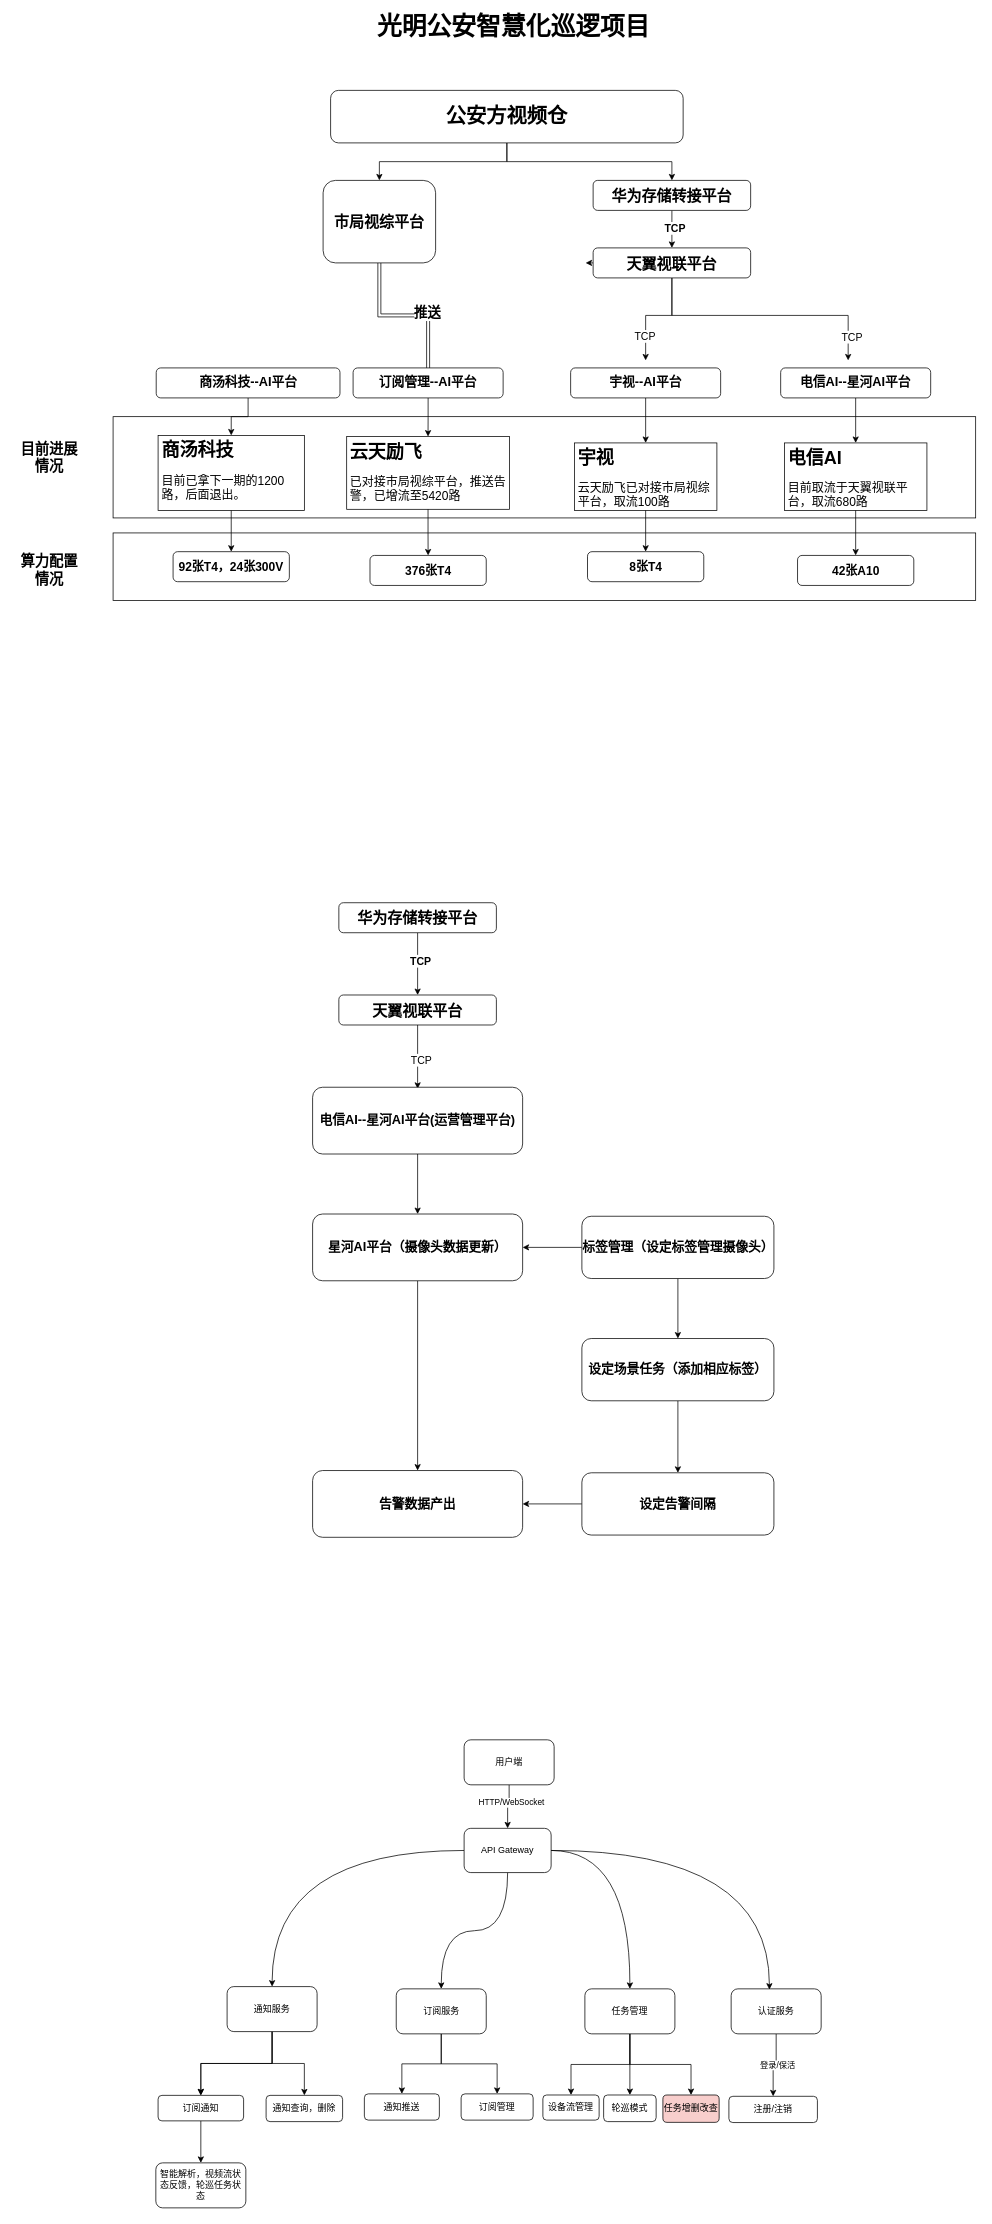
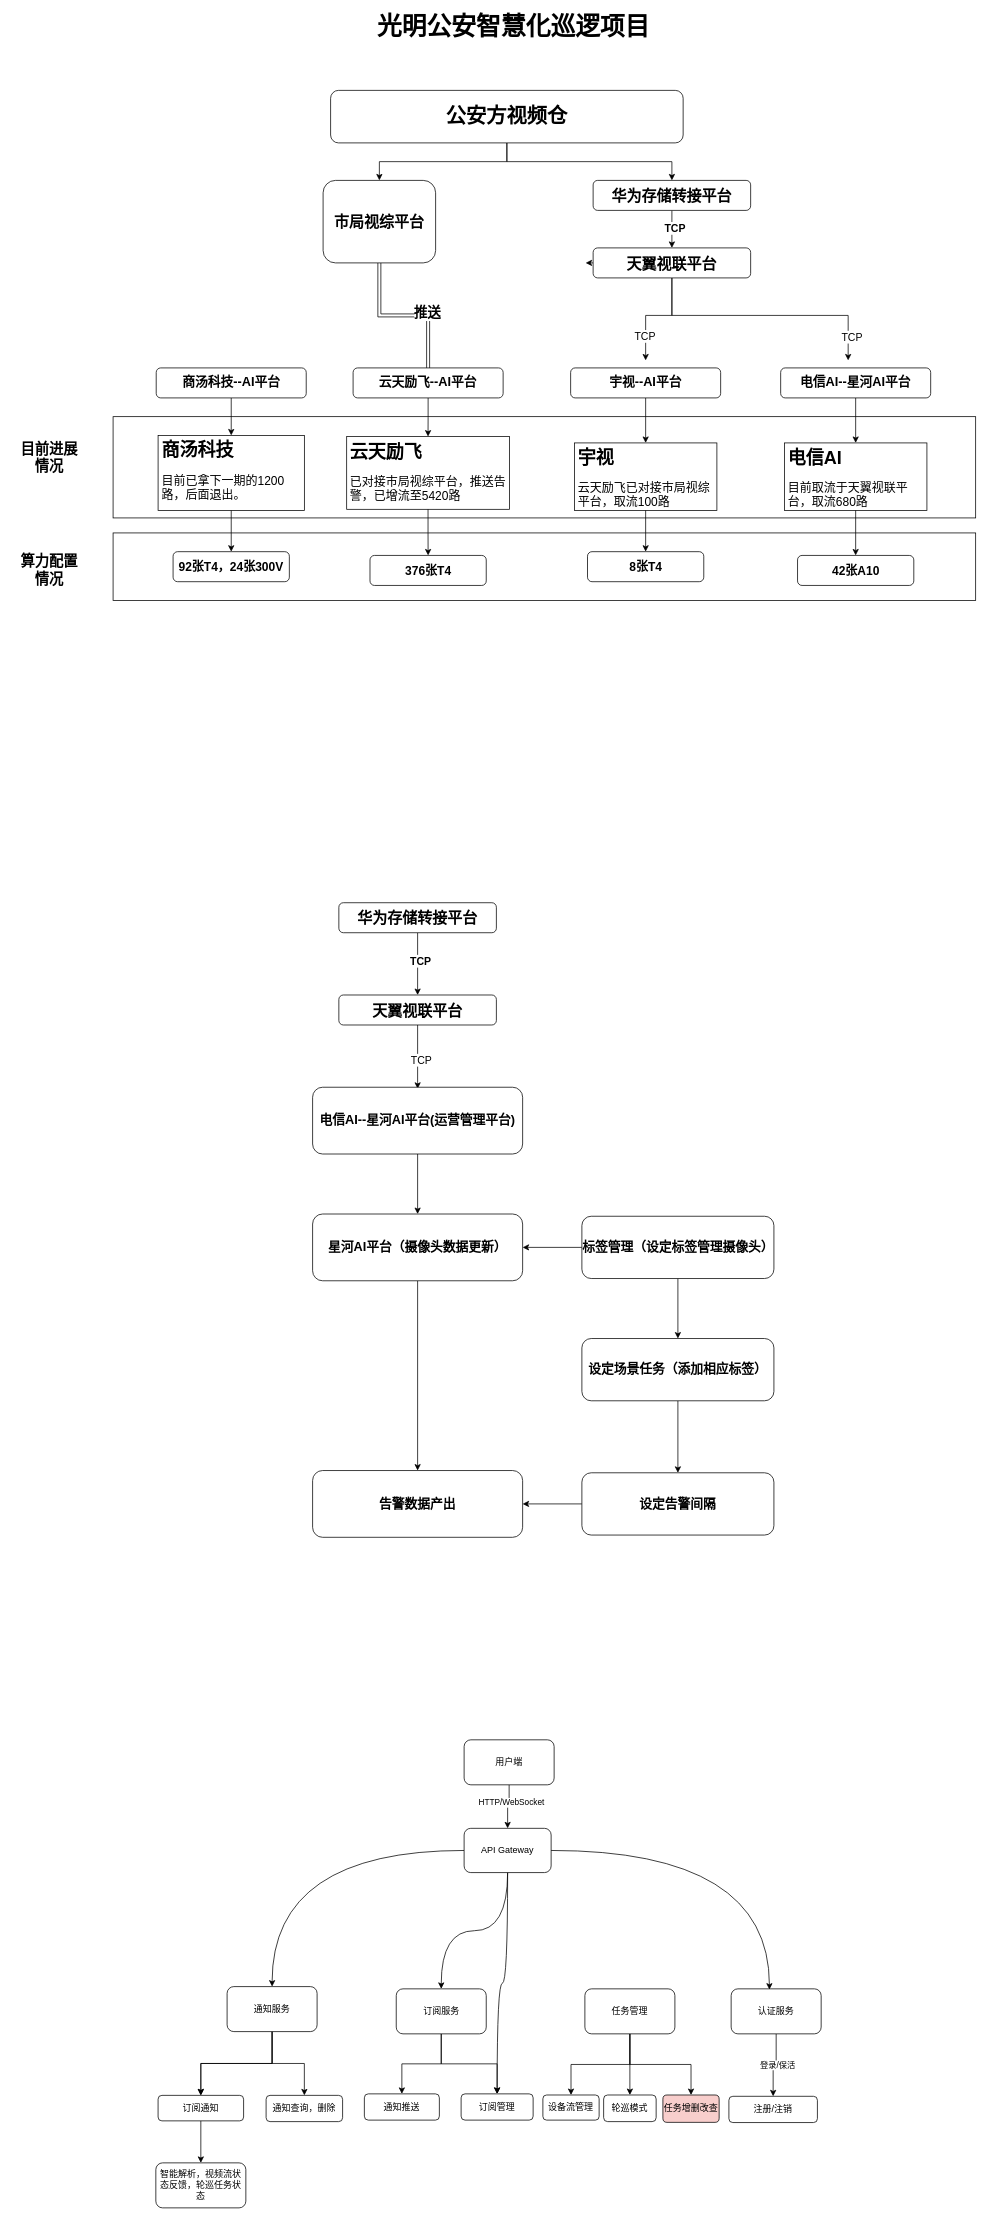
node "商汤科技--AI平台": size 184x30 -> 150x30
node "订阅管理--AI平台": label "订阅管理--AI平台" -> "云天励飞--AI平台"
edge "API Gateway" -> "任务管理": now "API Gateway" -> "订阅管理"
